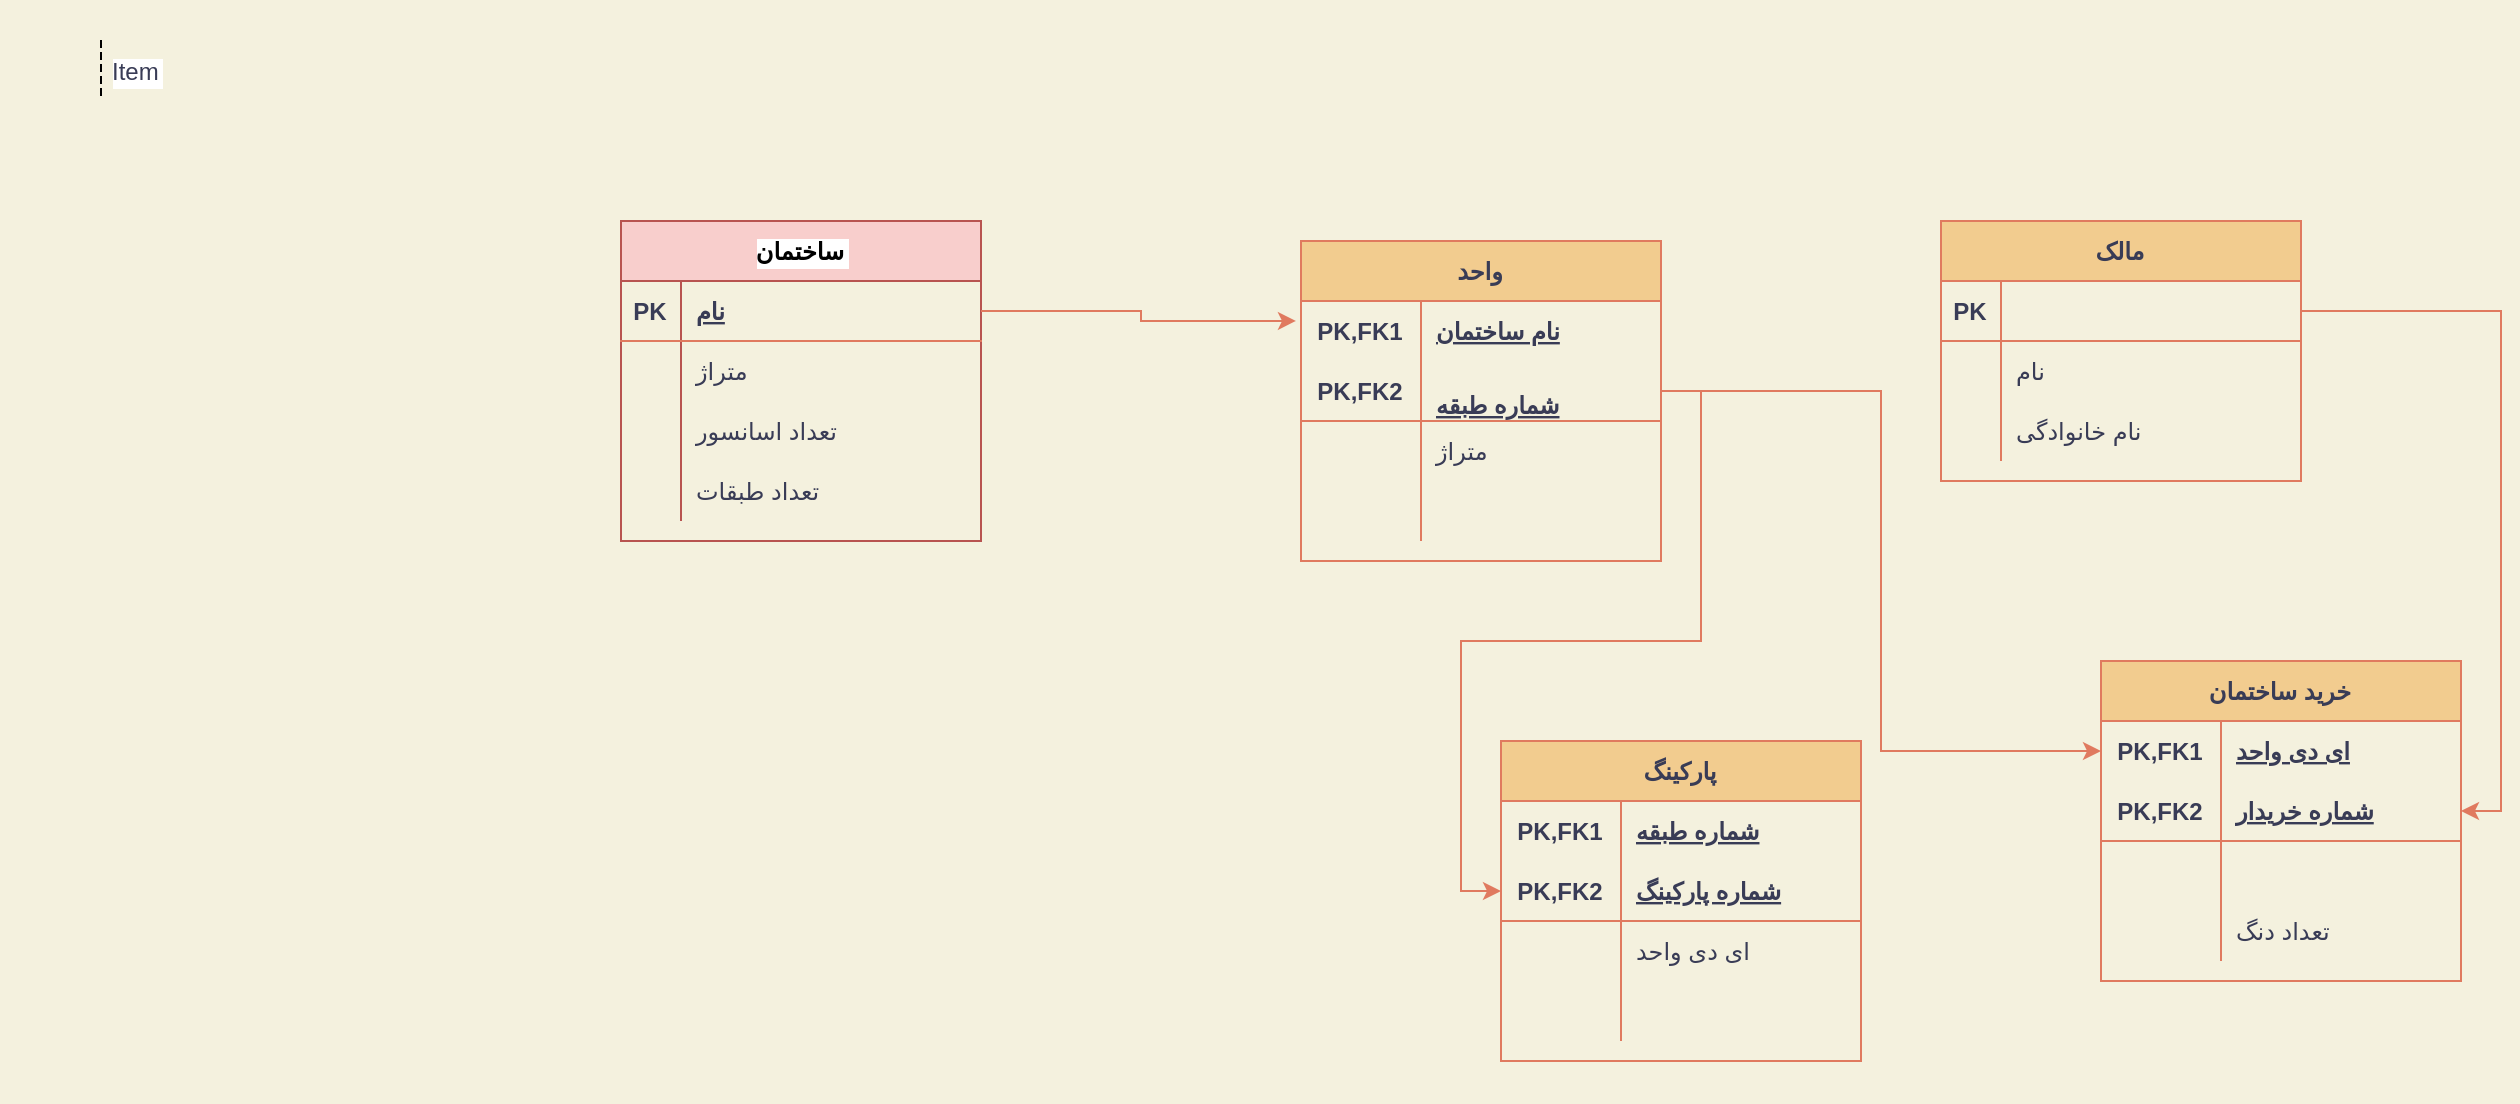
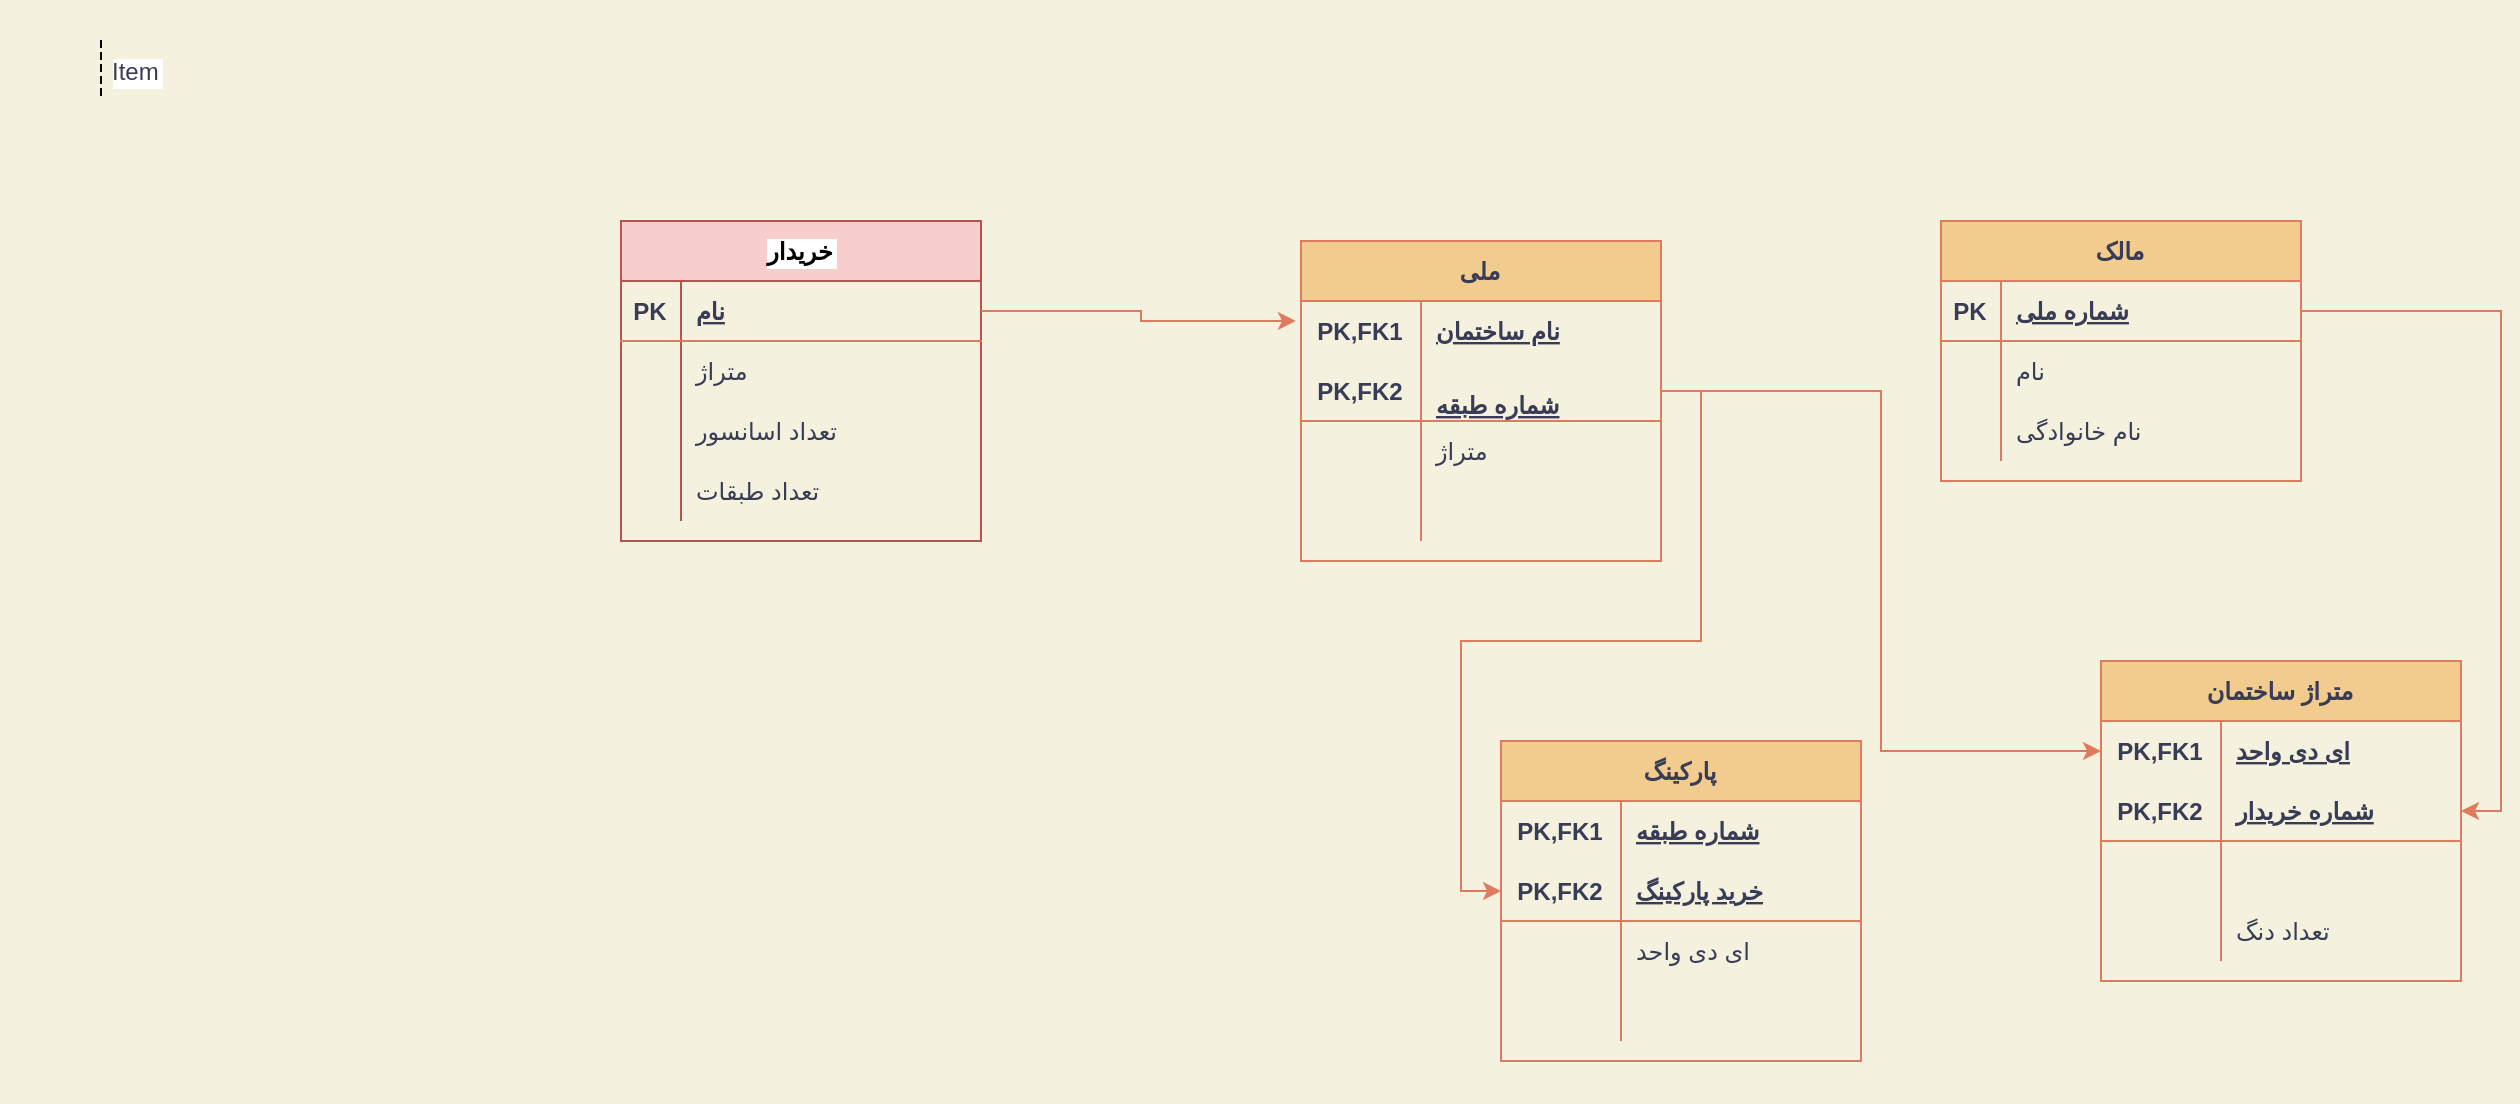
node "ساختمان": label "ساختمان" -> "خریدار"
node "واحد": label "واحد" -> "ملی"
node "شماره ملی": added
node "خرید ساختمان": label "خرید ساختمان" -> "متراژ ساختمان"
node "شماره پارکینگ": label "شماره پارکینگ" -> "خرید پارکینگ"
